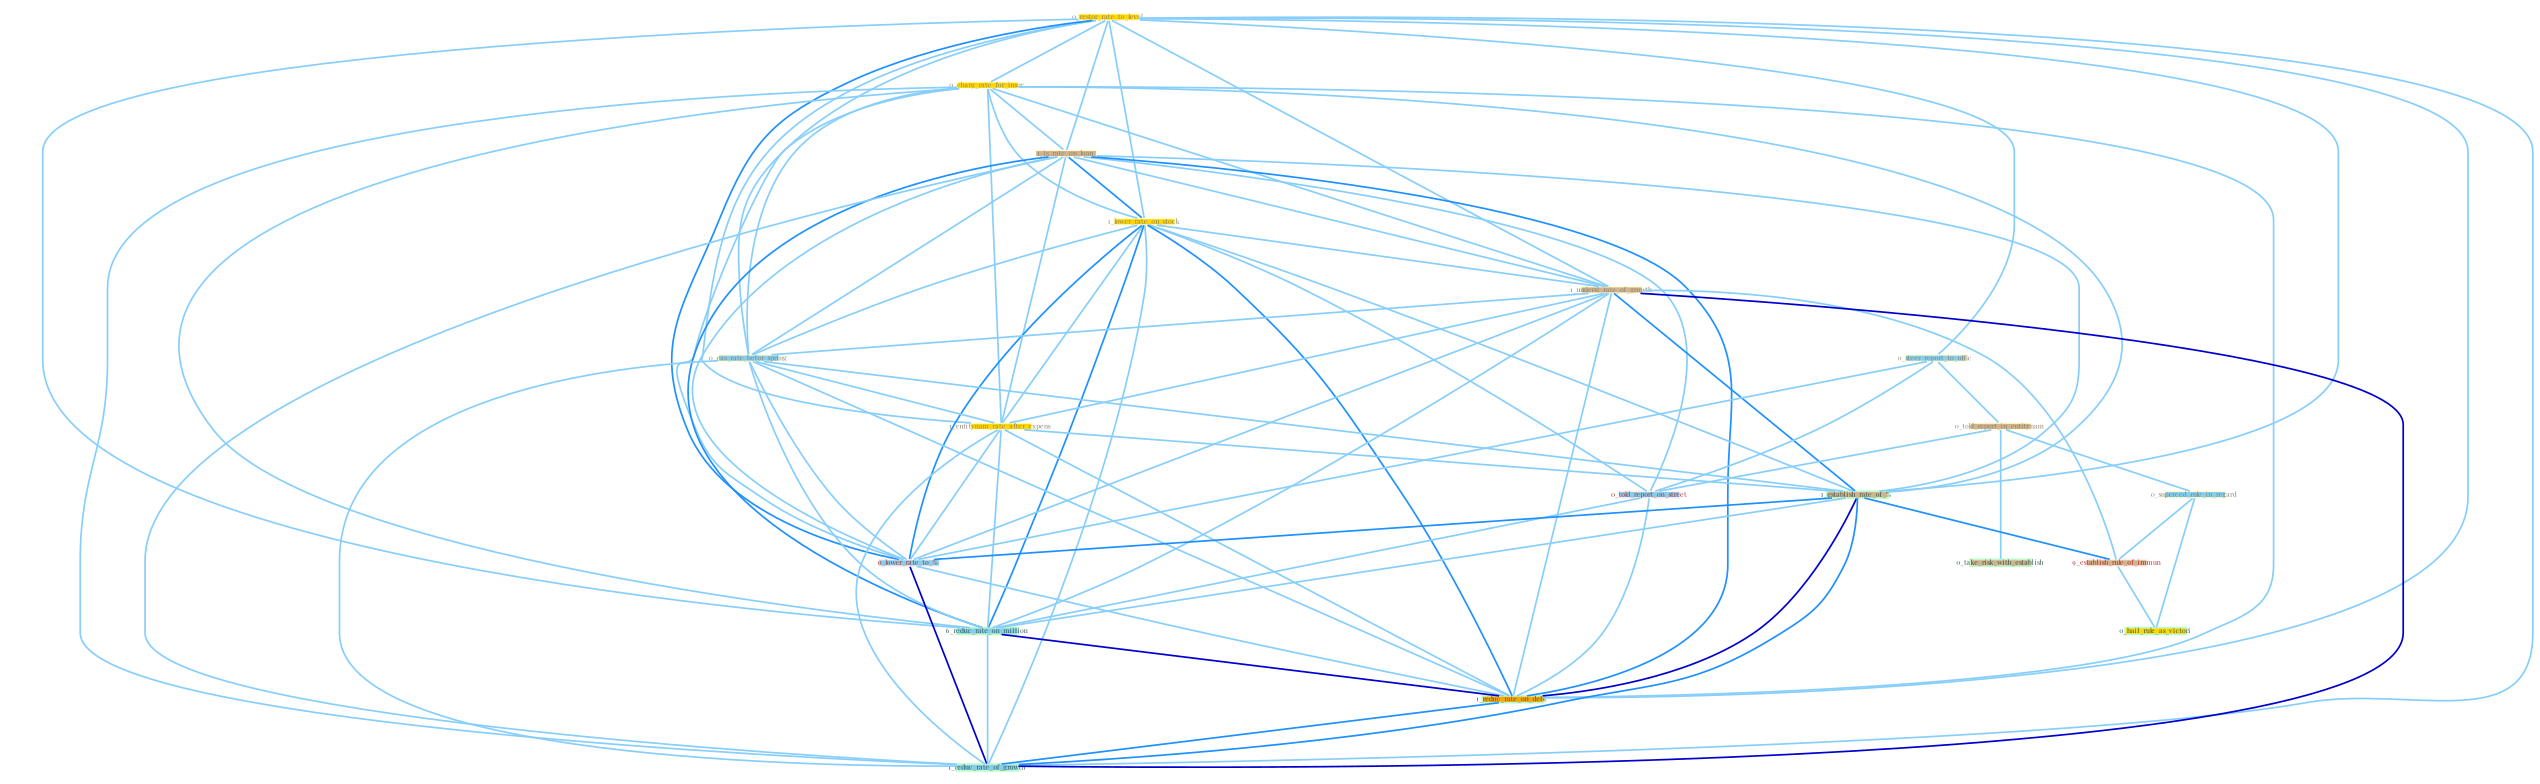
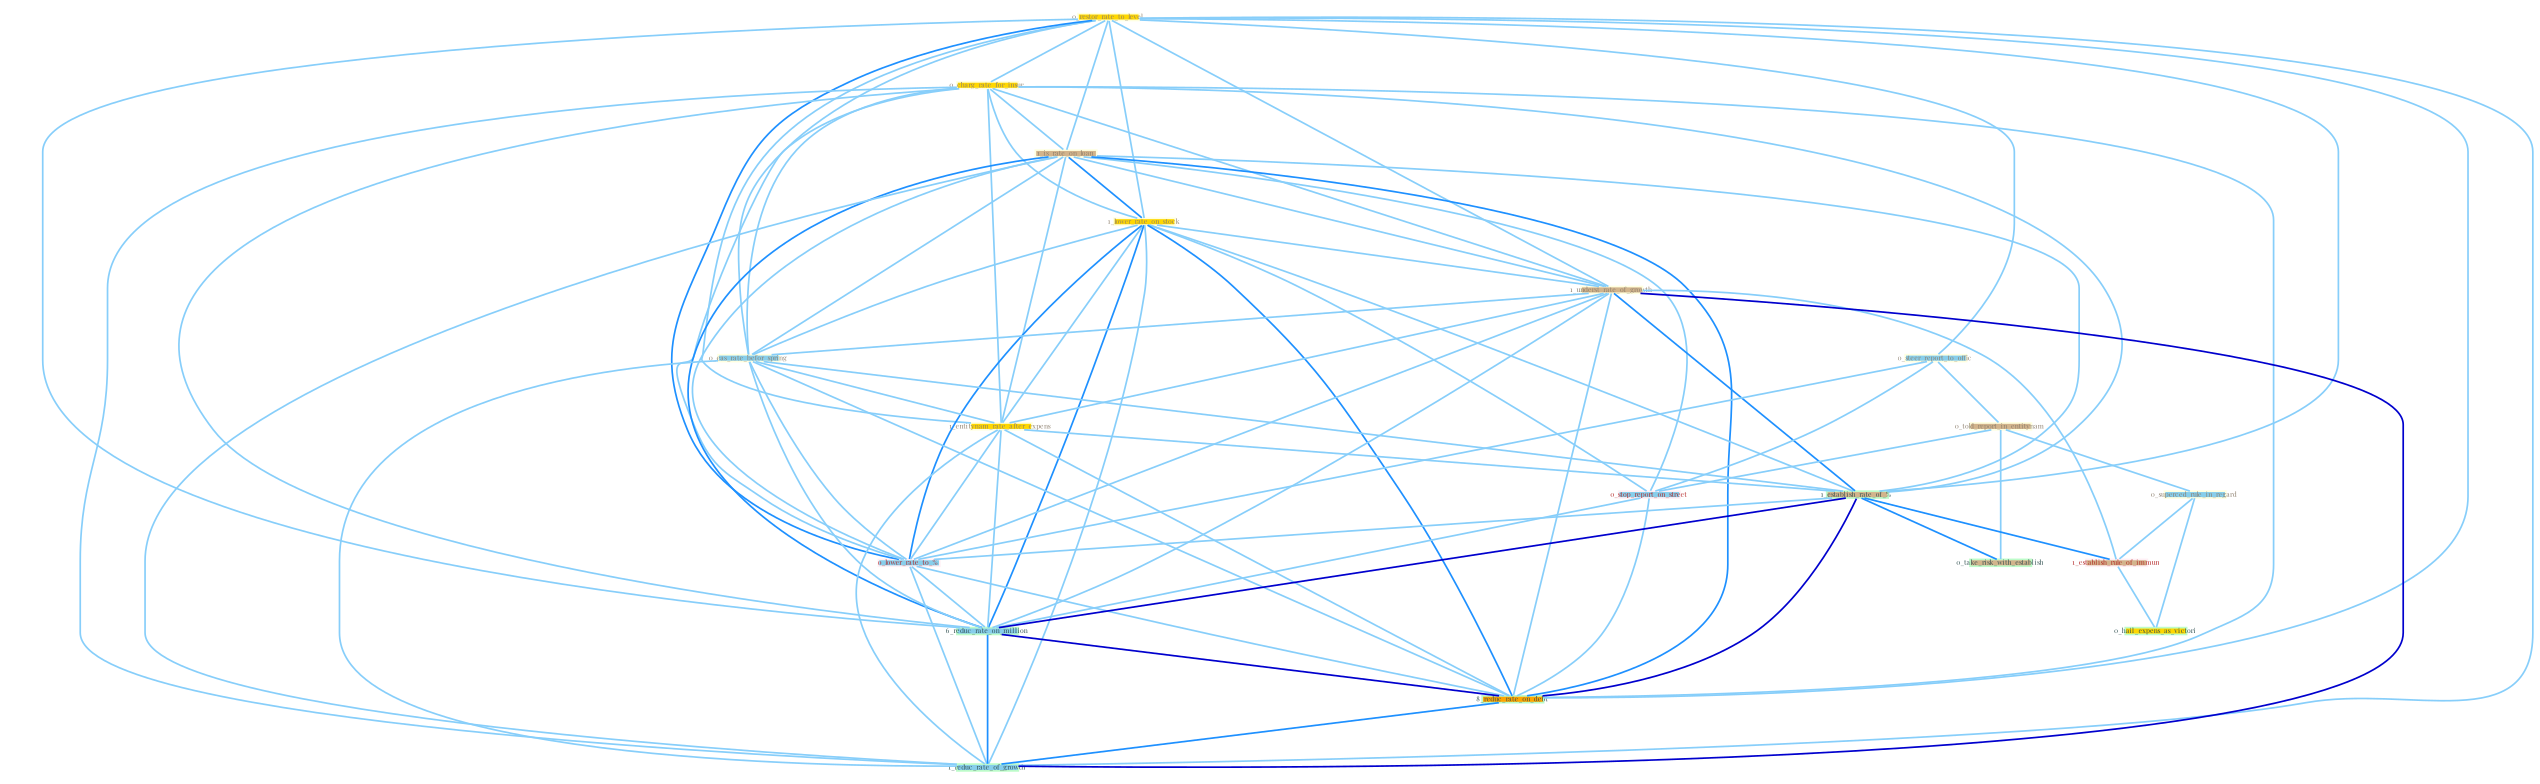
node "0_told_report_on_street": label "0_told_report_on_street" -> "0_stop_report_on_street"
edge "1_establish_rate_of_%" -- "0_lower_rate_to_%": color #1e90ff -> #87cefa
edge "1_establish_rate_of_%" -- "6_reduc_rate_on_million": color #87cefa -> #0000cd
node "9_establish_rule_of_immun": label "9_establish_rule_of_immun" -> "1_establish_rule_of_immun"
edge "0_lower_rate_to_%" -- "6_reduc_rate_on_million": added
node "0_hail_rule_as_victori": label "0_hail_rule_as_victori" -> "0_hail_expens_as_victori"
edge "0_lower_rate_to_%" -- "1_reduc_rate_of_growth": color #0000cd -> #87cefa
edge "6_reduc_rate_on_million" -- "1_reduc_rate_of_growth": color #87cefa -> #1e90ff
node "1_reduc_rate_on_debt": label "1_reduc_rate_on_debt" -> "8_reduc_rate_on_debt"
edge "1_establish_rate_of_%" -- "1_reduc_rate_of_growth": now "1_establish_rate_of_%" -- "0_take_risk_with_establish"
